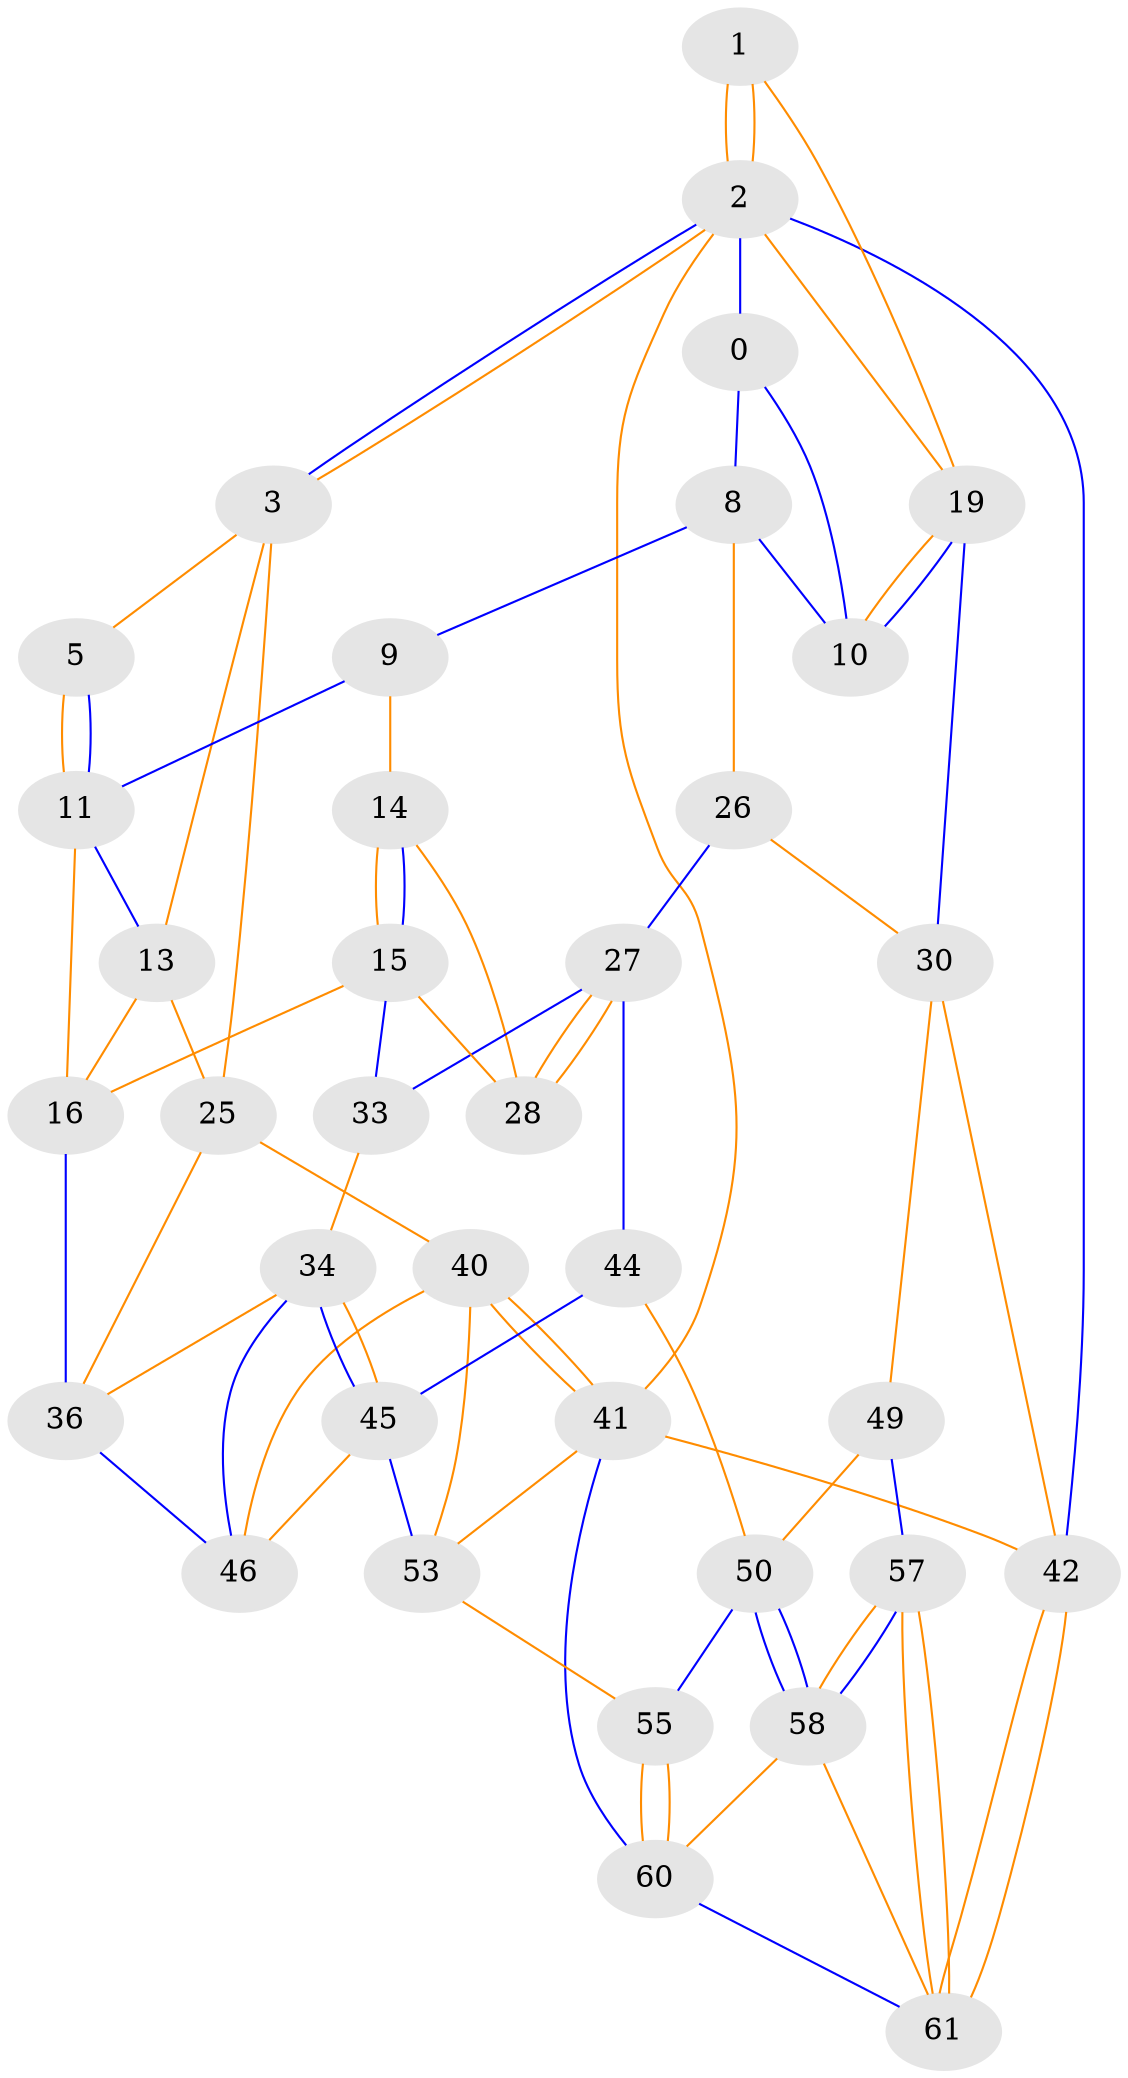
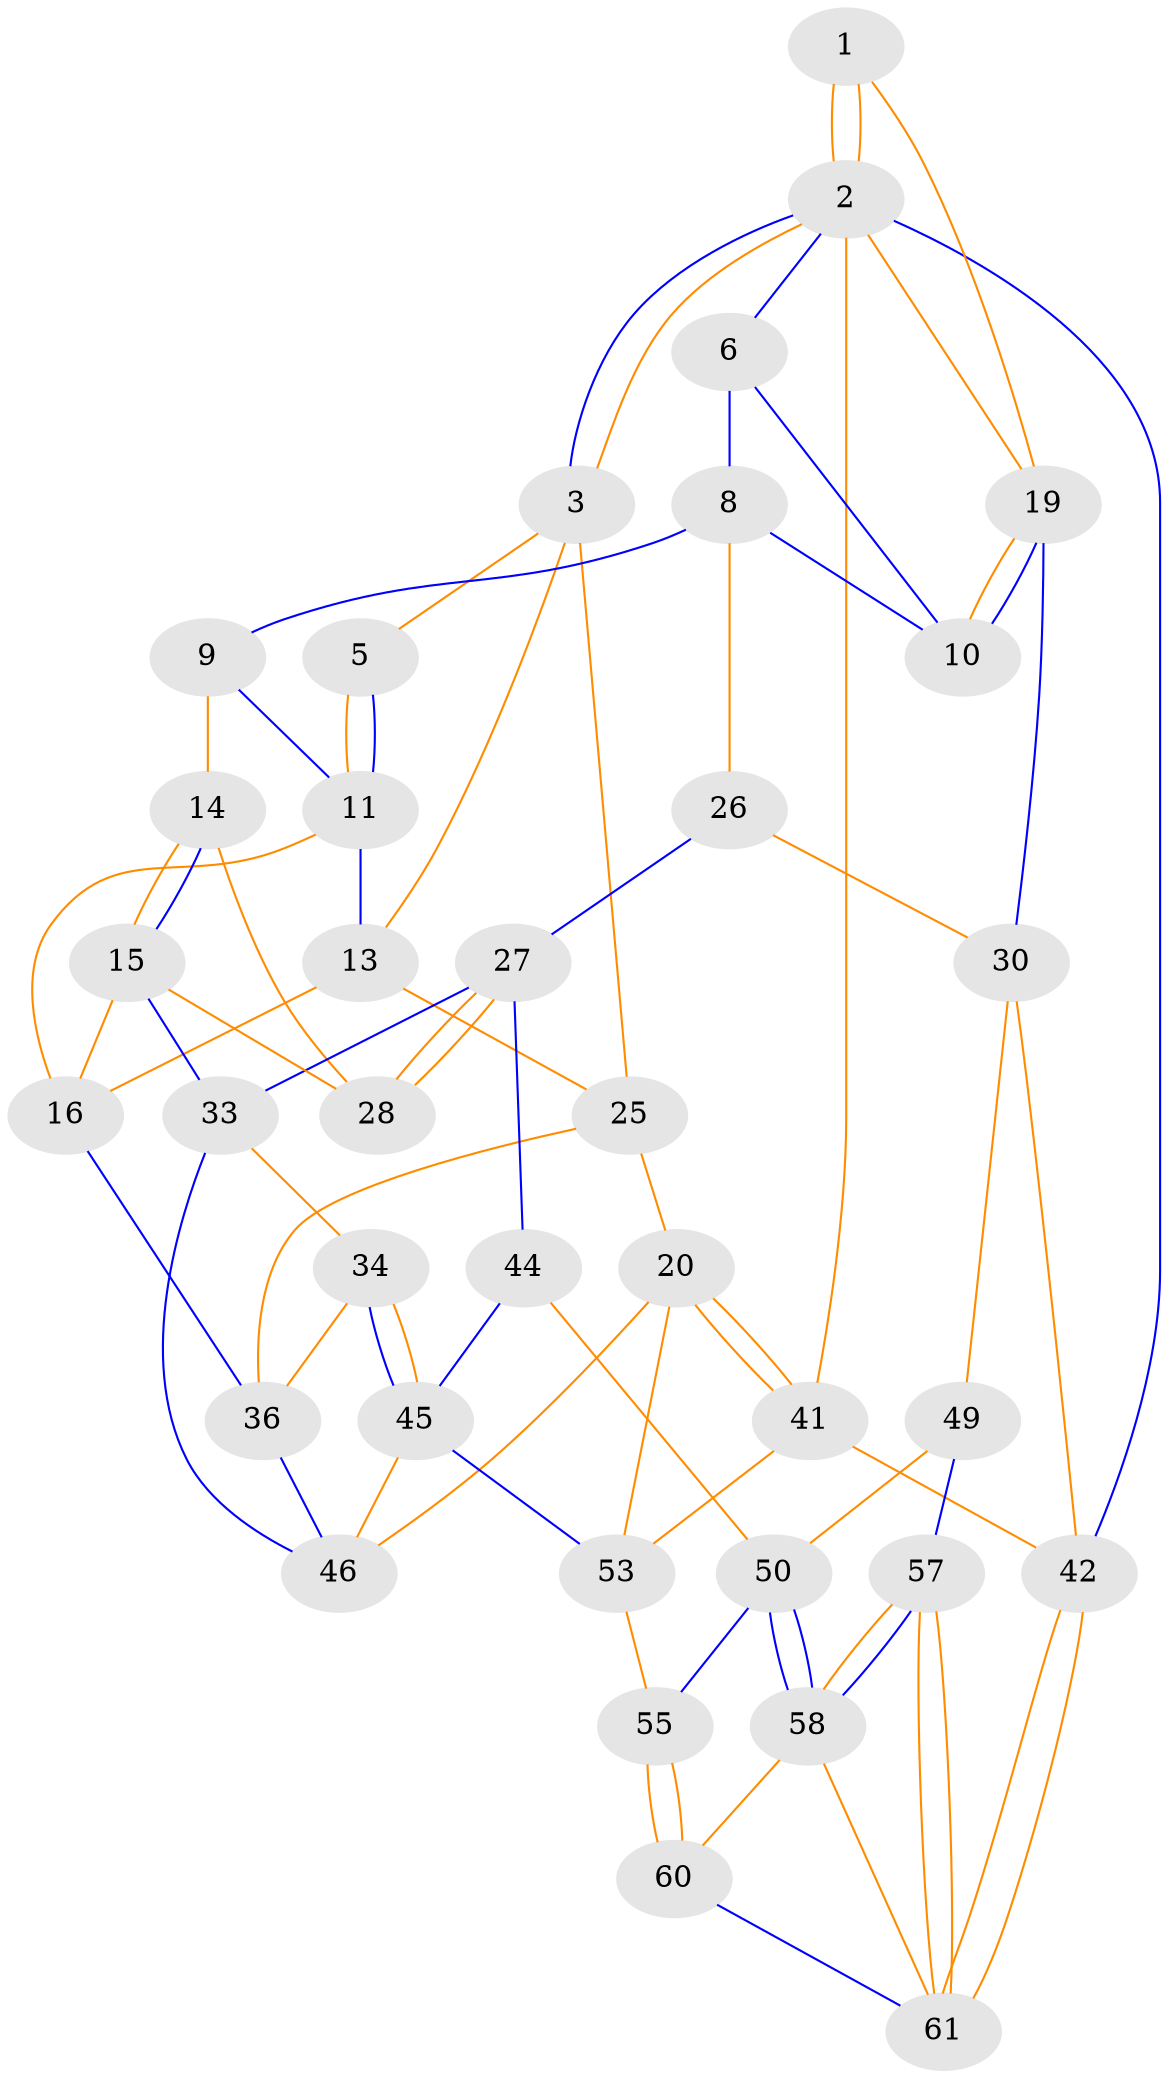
node "0": label "0" -> "6"
node "40": label "40" -> "20"
edge "34" -- "46": now "33" -- "46"
edge "41" -- "60": removed
